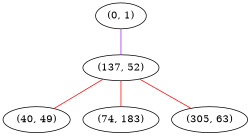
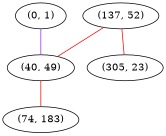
edge "(0, 1)" -- "(137, 52)": now "(0, 1)" -- "(40, 49)"
edge "(137, 52)" -- "(74, 183)": now "(40, 49)" -- "(74, 183)"
node "(305, 63)": label "(305, 63)" -> "(305, 23)"
